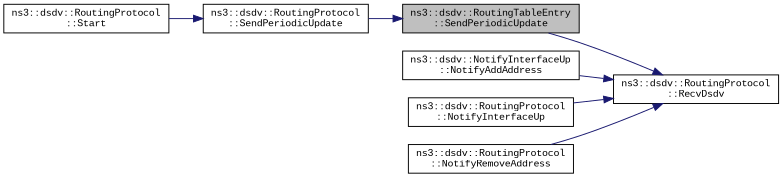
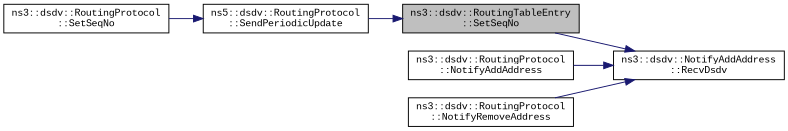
node "ns3::dsdv::RoutingProtocol ::Start": label "ns3::dsdv::RoutingProtocol ::Start" -> "ns3::dsdv::RoutingProtocol ::SetSeqNo"
node "ns3::dsdv::RoutingProtocol ::SendPeriodicUpdate": label "ns3::dsdv::RoutingProtocol ::SendPeriodicUpdate" -> "ns5::dsdv::RoutingProtocol ::SendPeriodicUpdate"
node "ns3::dsdv::RoutingTableEntry ::SendPeriodicUpdate": label "ns3::dsdv::RoutingTableEntry ::SendPeriodicUpdate" -> "ns3::dsdv::RoutingTableEntry ::SetSeqNo"
node "ns3::dsdv::NotifyInterfaceUp ::NotifyAddAddress": label "ns3::dsdv::NotifyInterfaceUp ::NotifyAddAddress" -> "ns3::dsdv::RoutingProtocol ::NotifyAddAddress"
node "ns3::dsdv::RoutingProtocol ::RecvDsdv": label "ns3::dsdv::RoutingProtocol ::RecvDsdv" -> "ns3::dsdv::NotifyAddAddress ::RecvDsdv"
node "ns3::dsdv::RoutingProtocol ::NotifyInterfaceUp": removed
